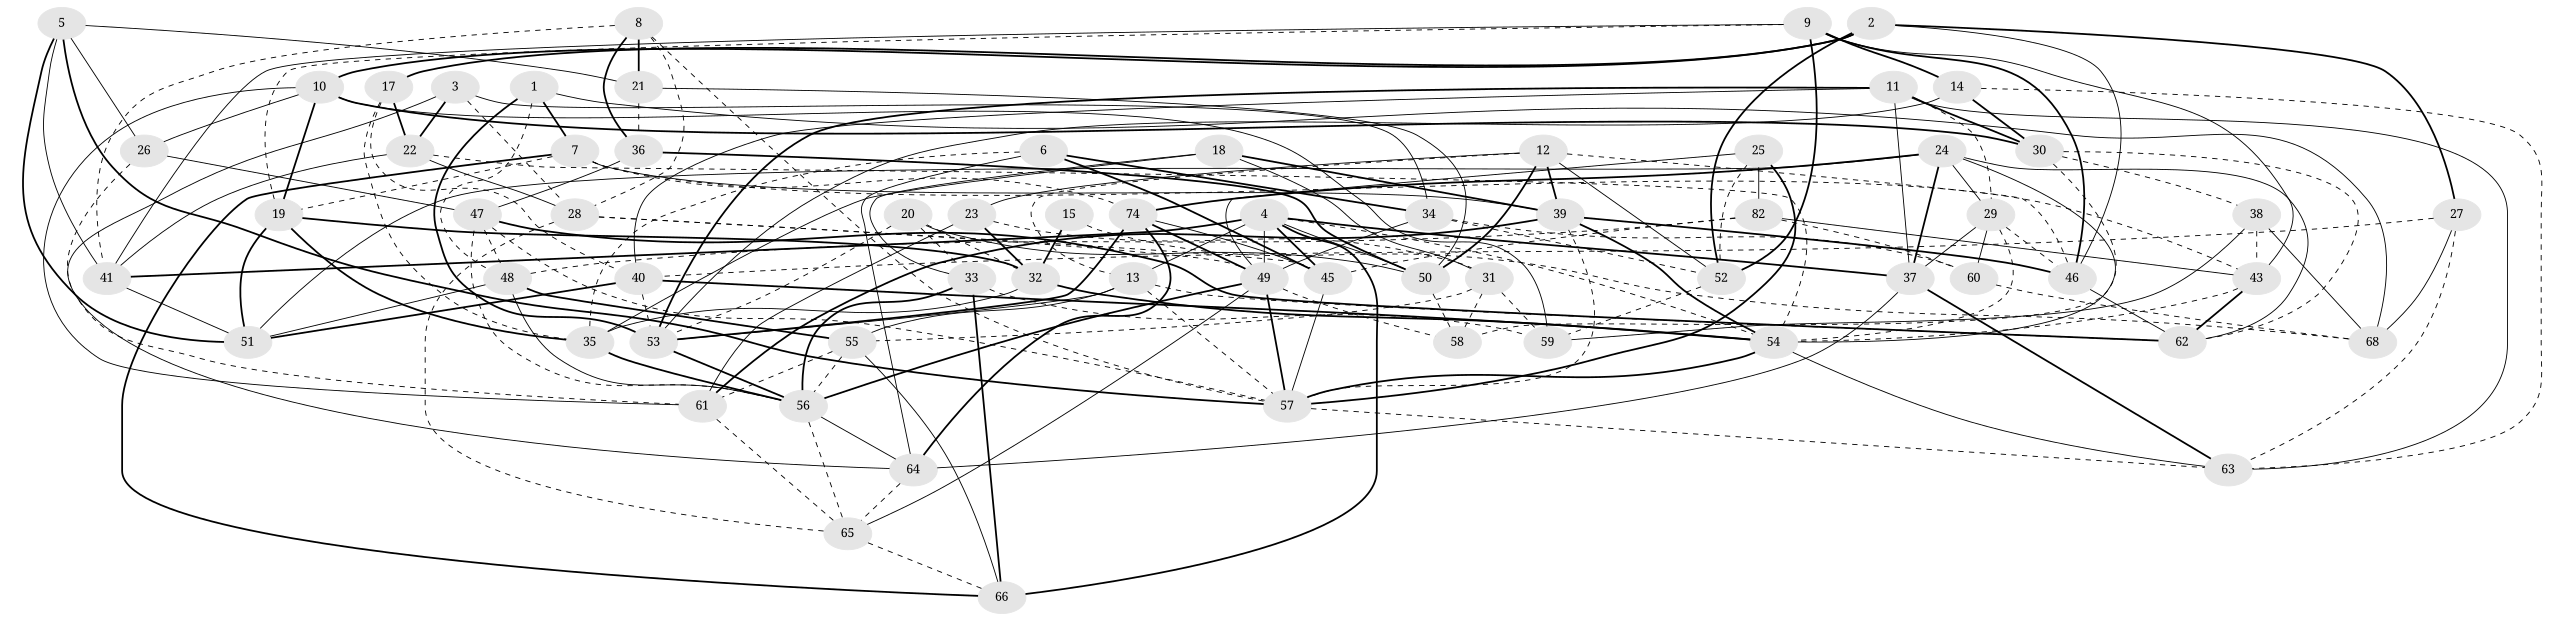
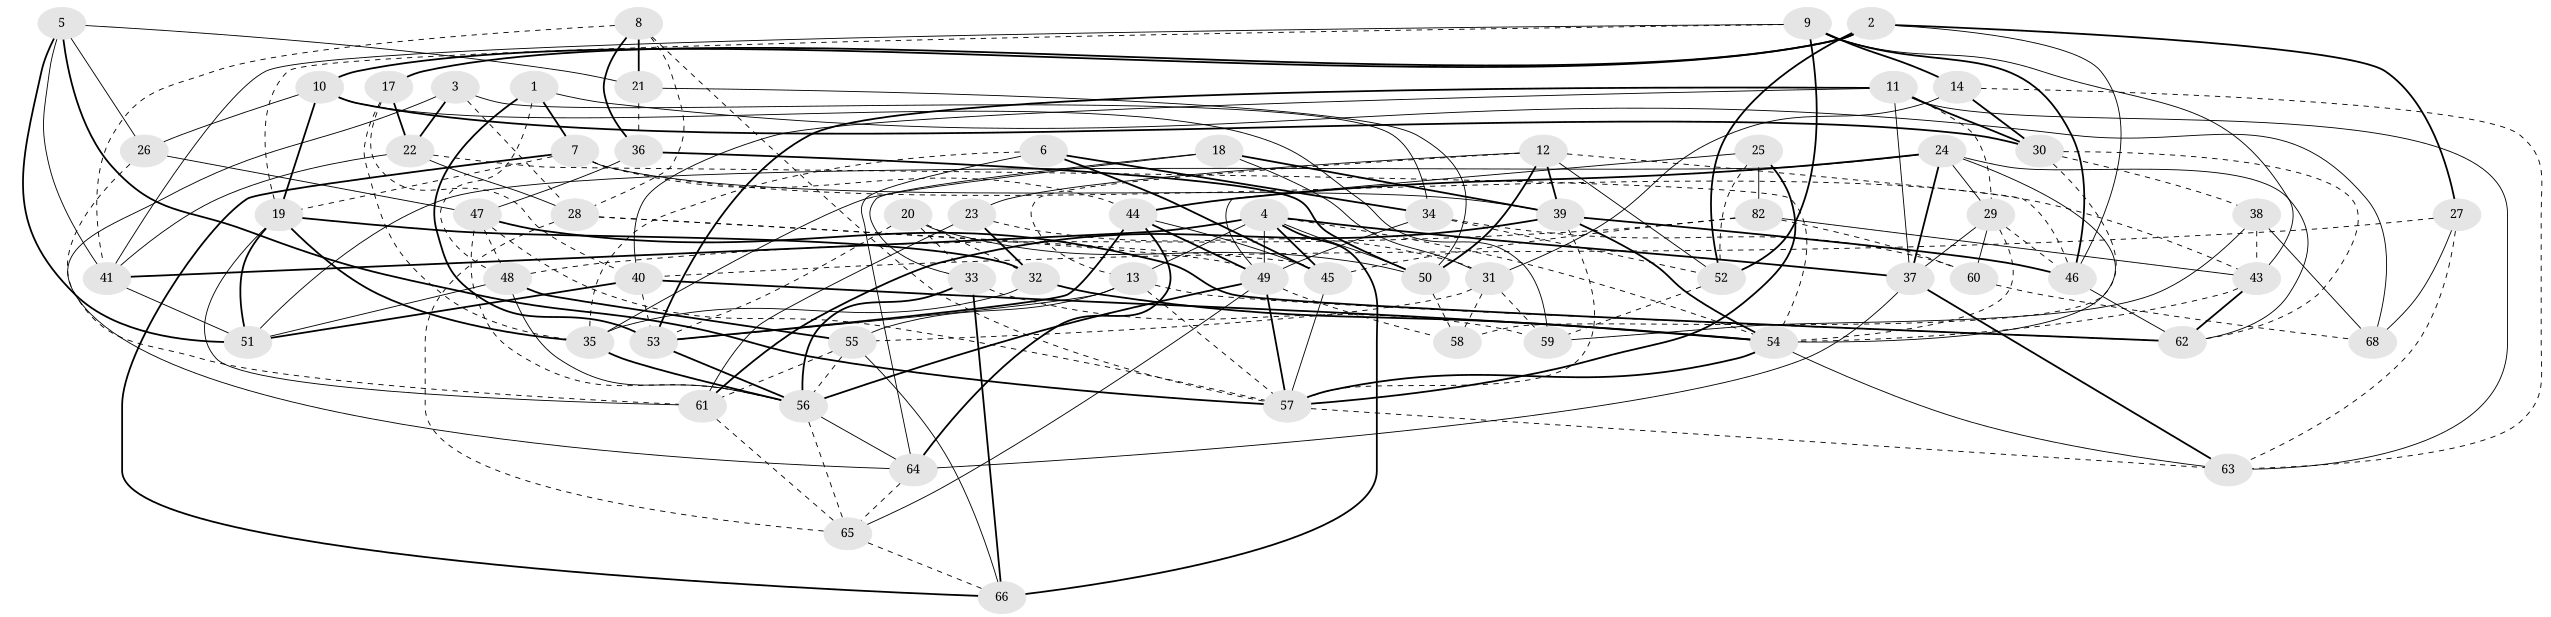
edge "14" -- "53": now "14" -- "31"
node "15": removed
node "74": label "74" -> "44"
edge "10" -- "61": now "19" -- "61"
